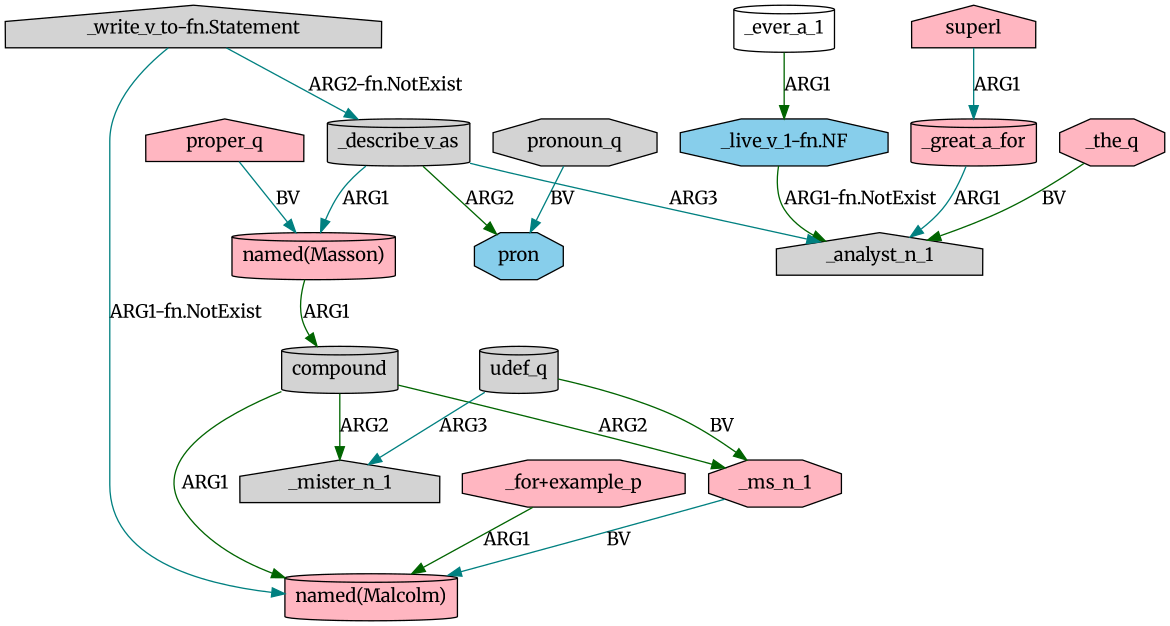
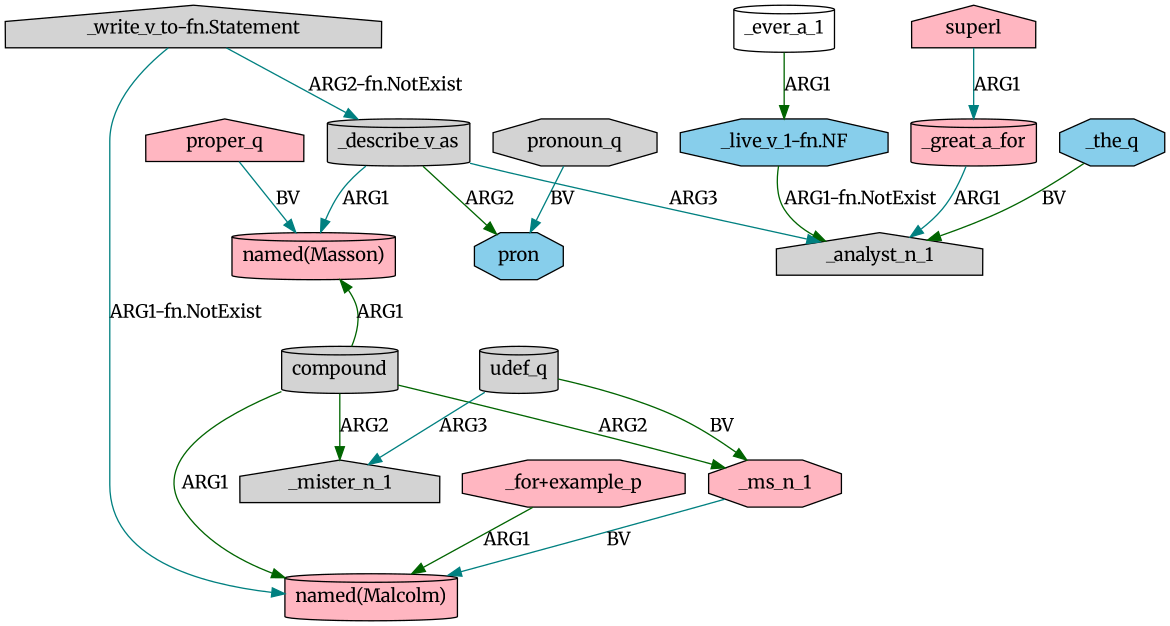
node "_the_q": fillcolor lightpink -> skyblue
edge "named(Masson)" -> "compound": reversed
